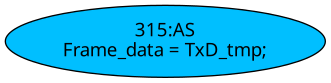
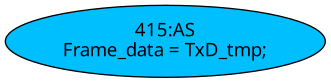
node "315:AS Frame_data = TxD_tmp;": label "315:AS Frame_data = TxD_tmp;" -> "415:AS Frame_data = TxD_tmp;"
